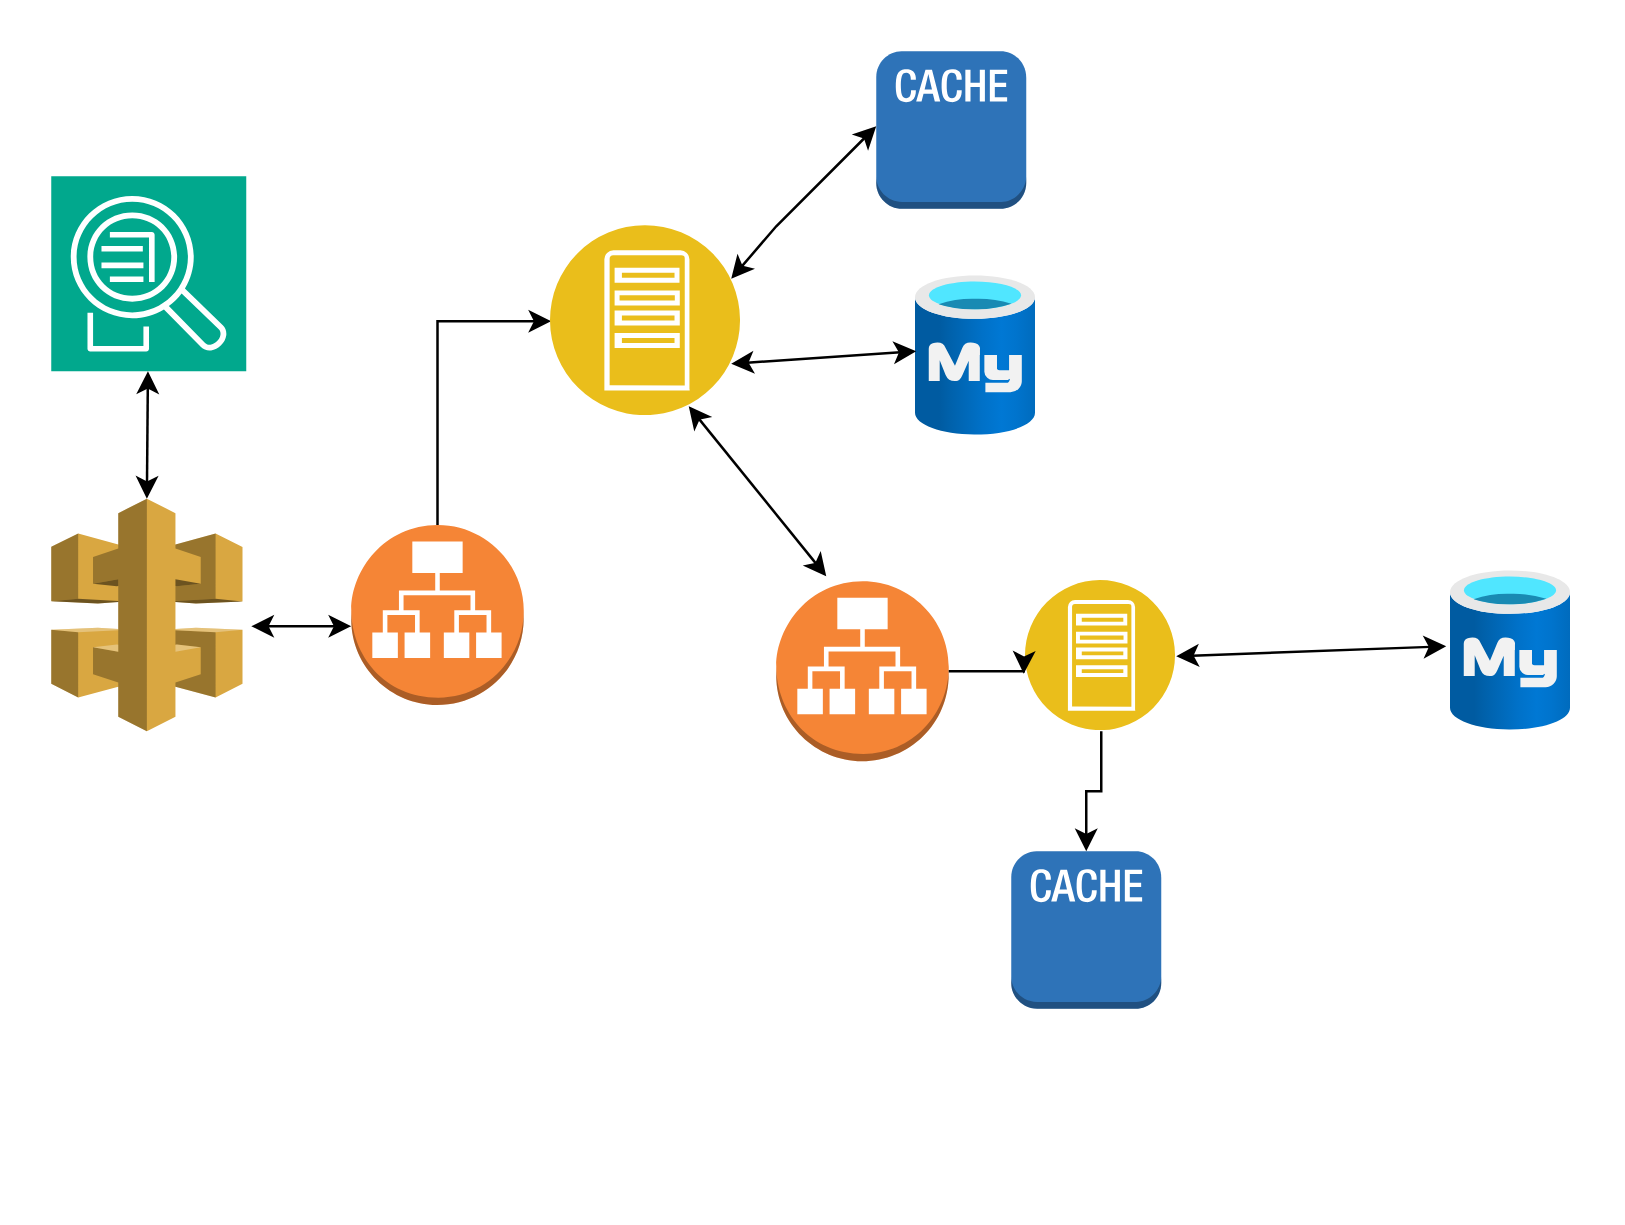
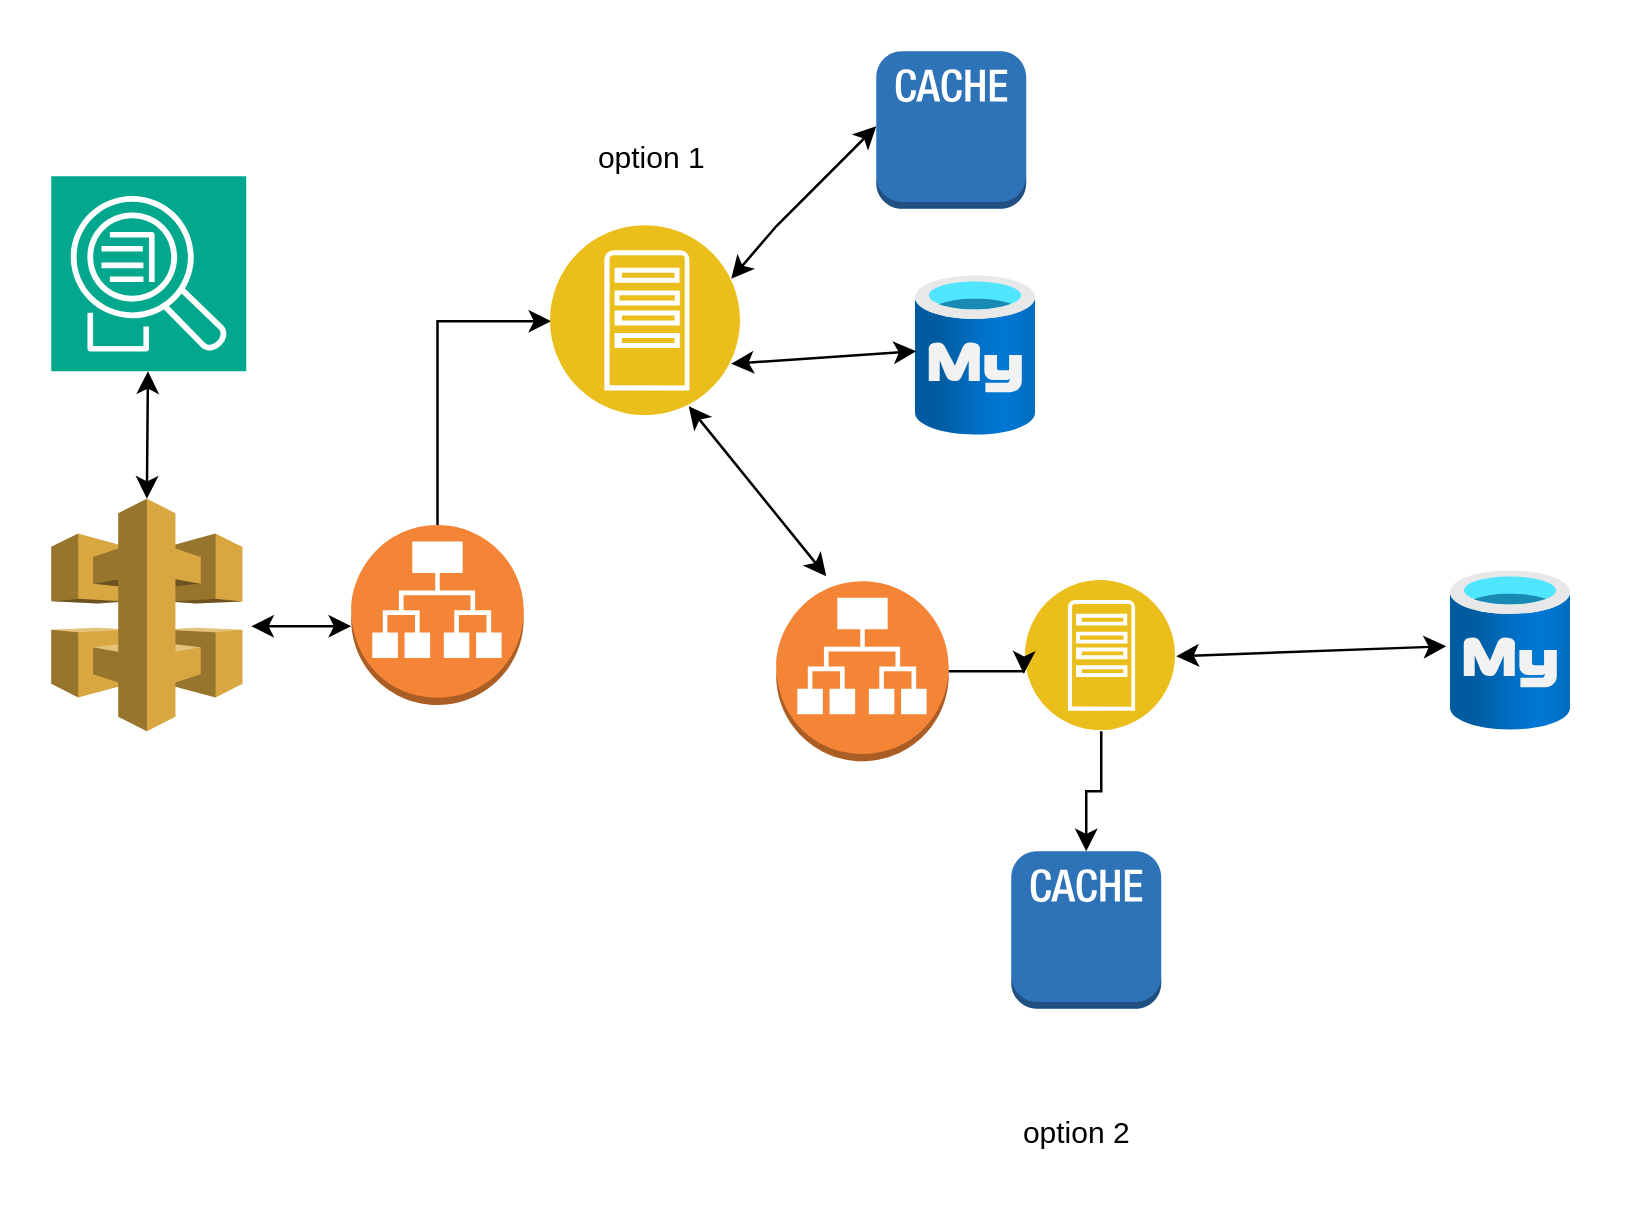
node "option 1": added
node "option 2": added
